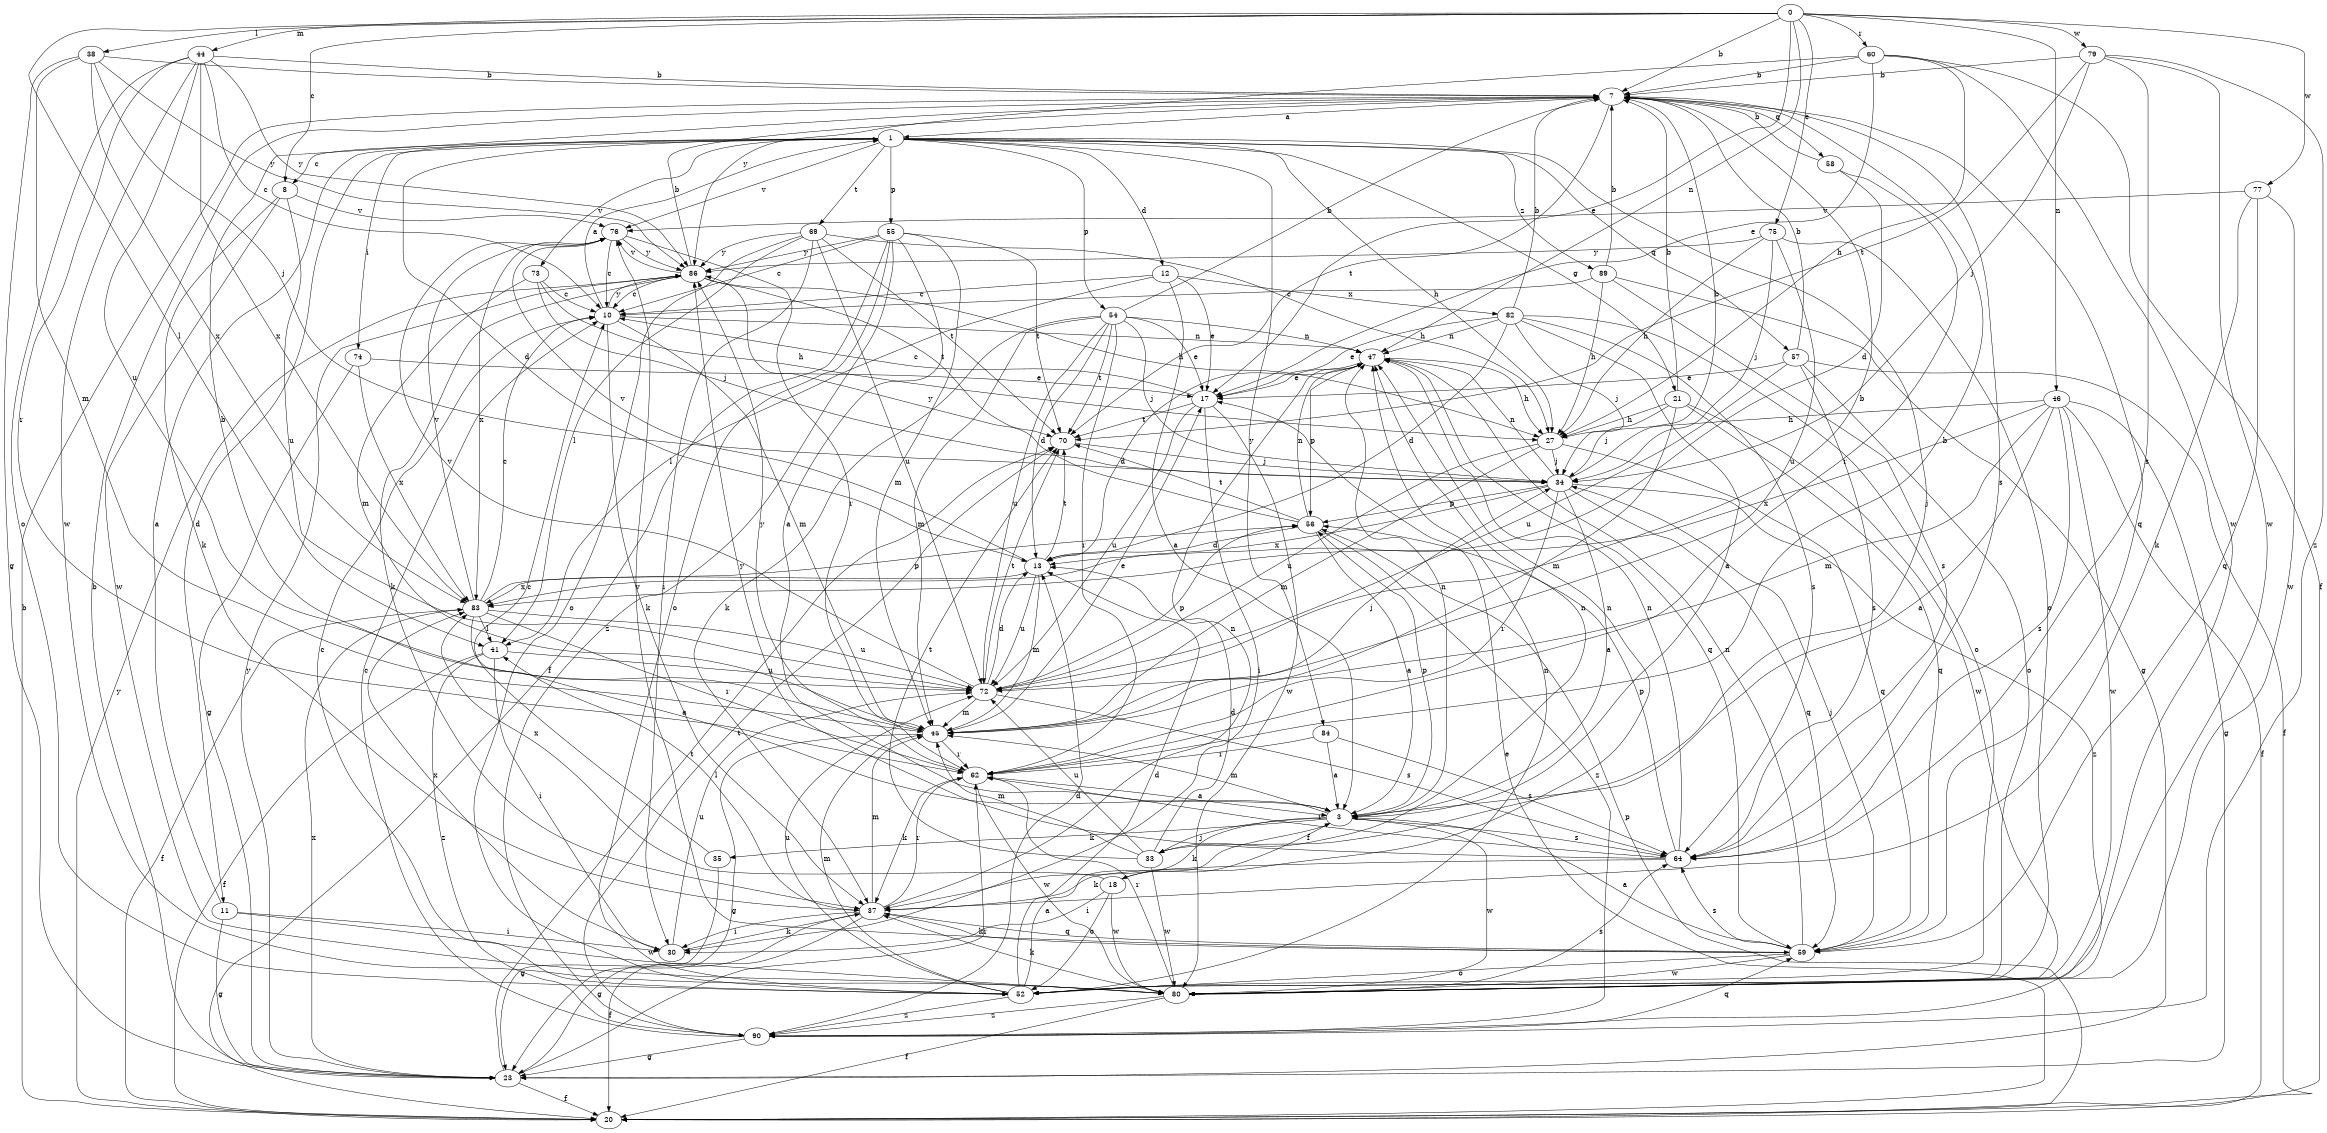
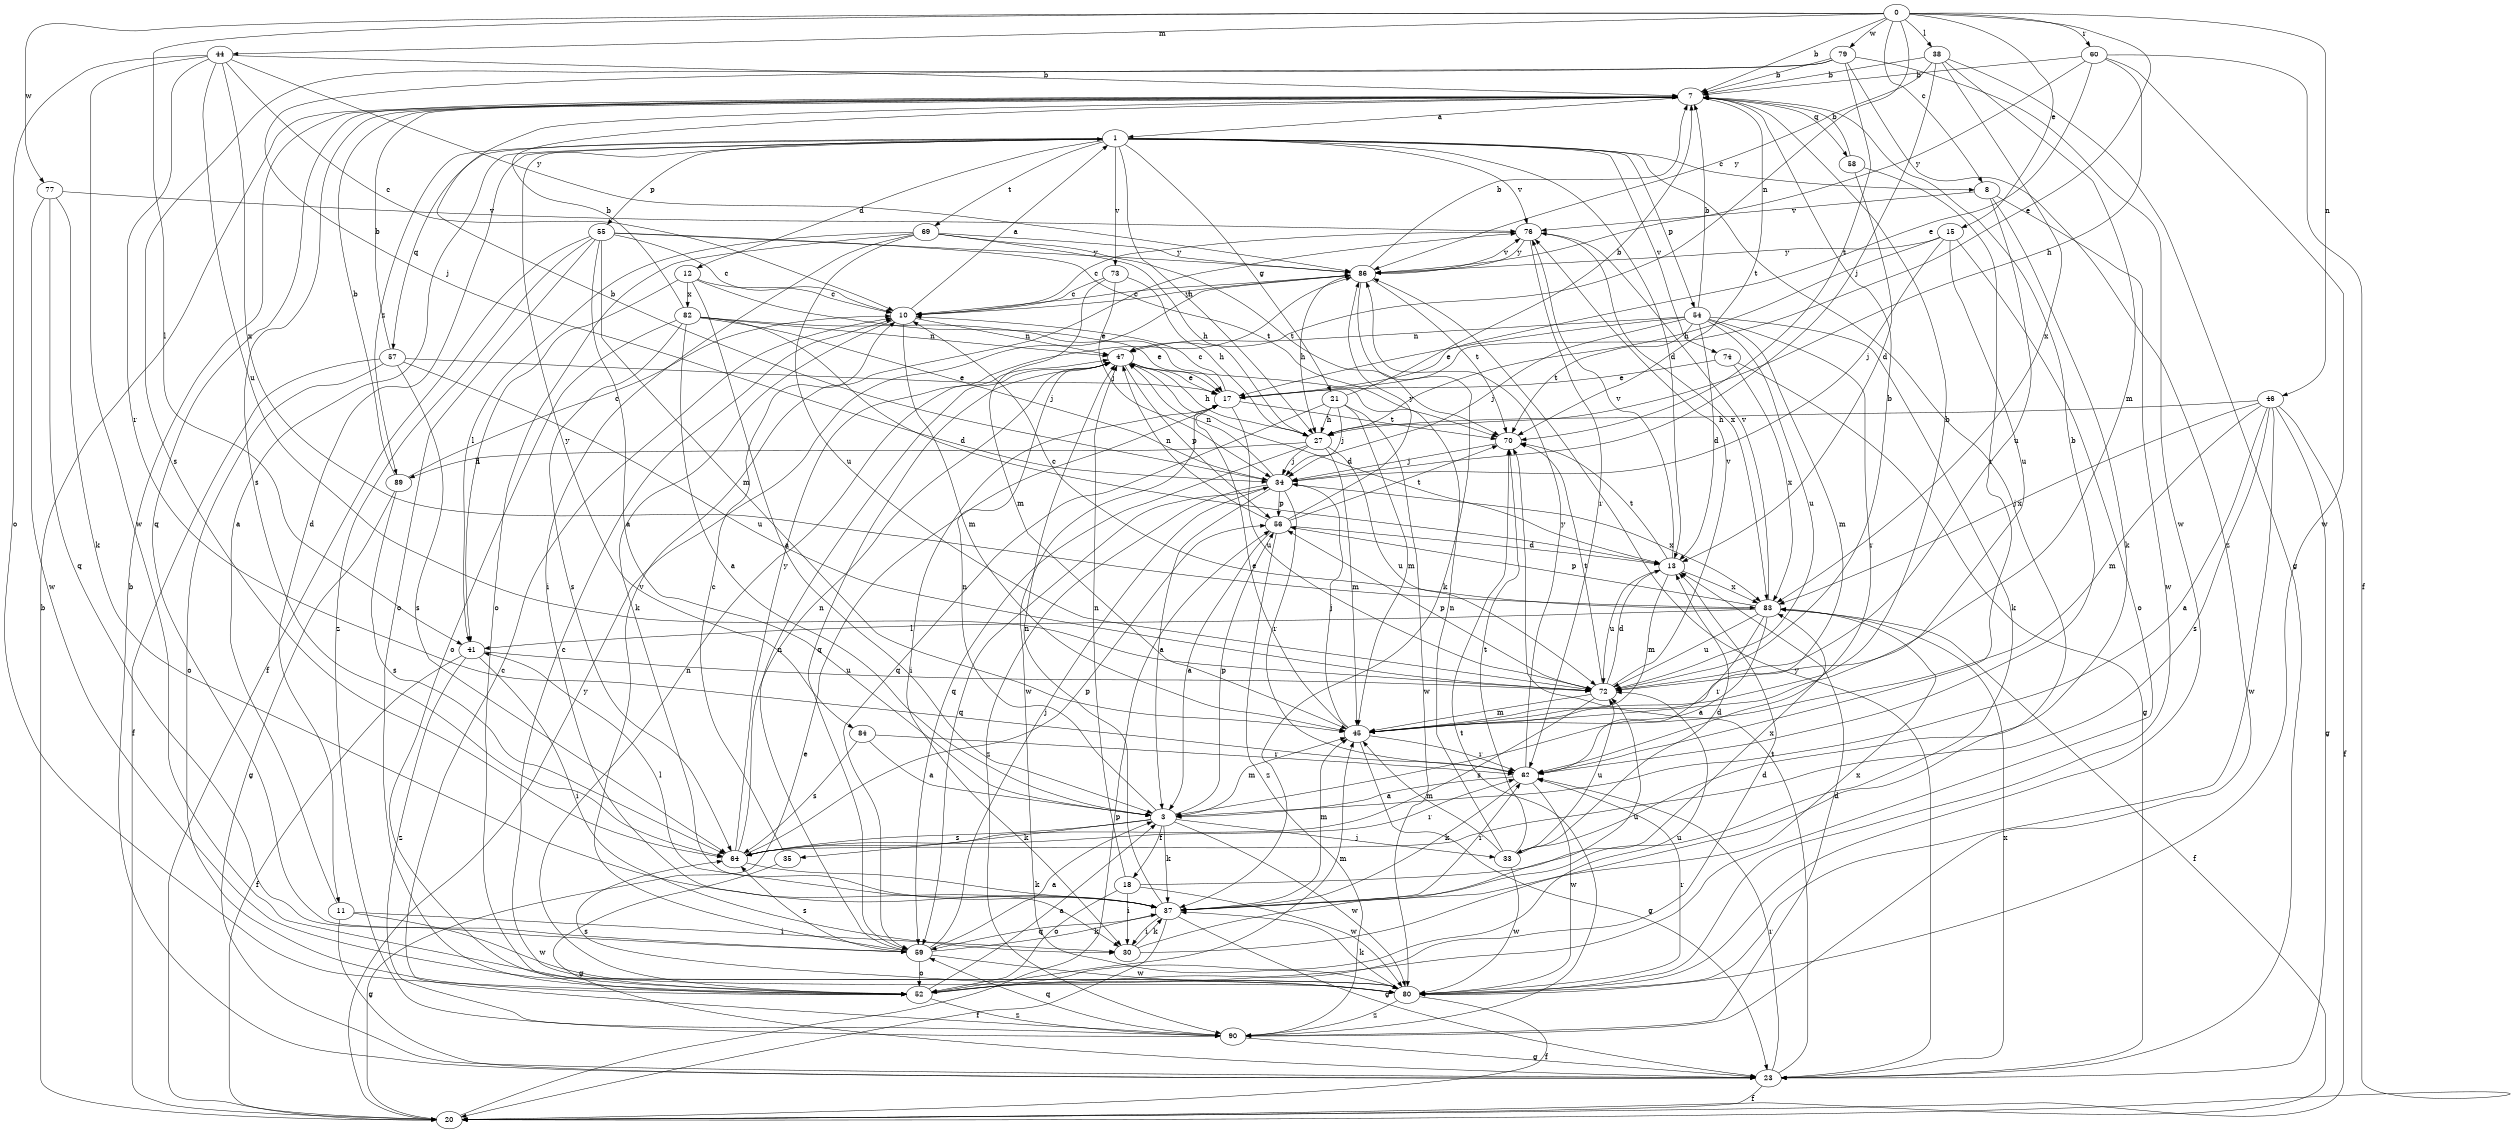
node "75": label "75" -> "15"
edge "1" -> "74": label "i" -> "v"
edge "89" -> "27": reversed
